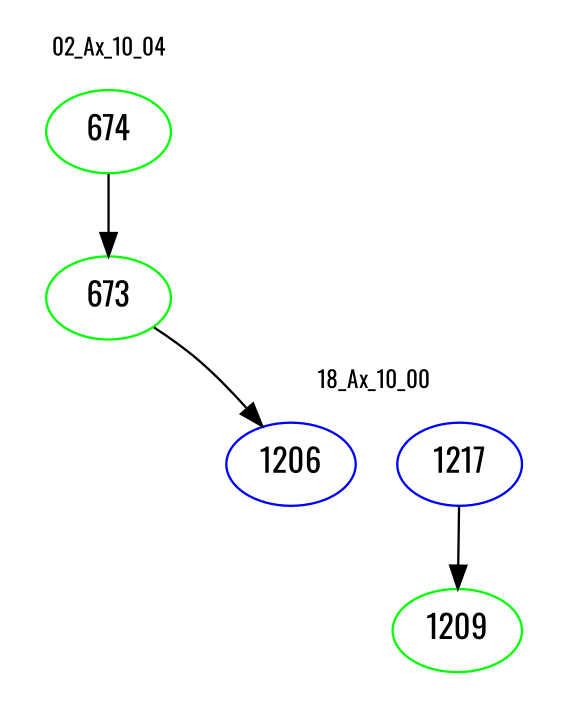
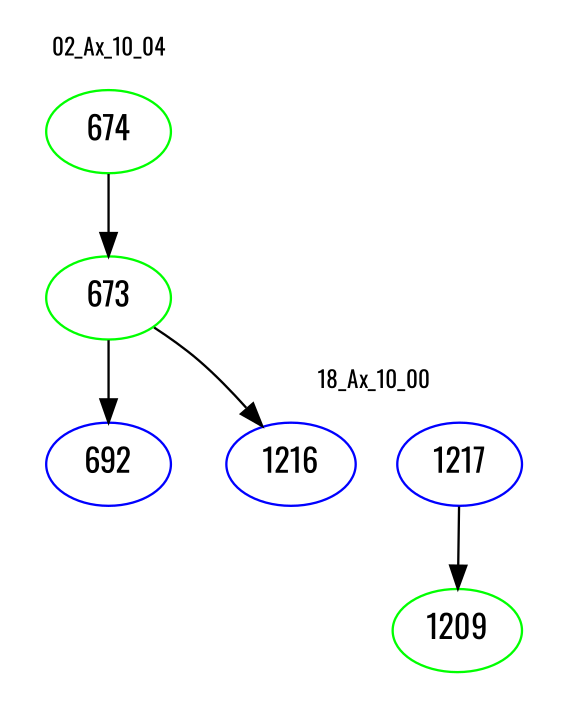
node "692": added
node "1206": label "1206" -> "1216"
